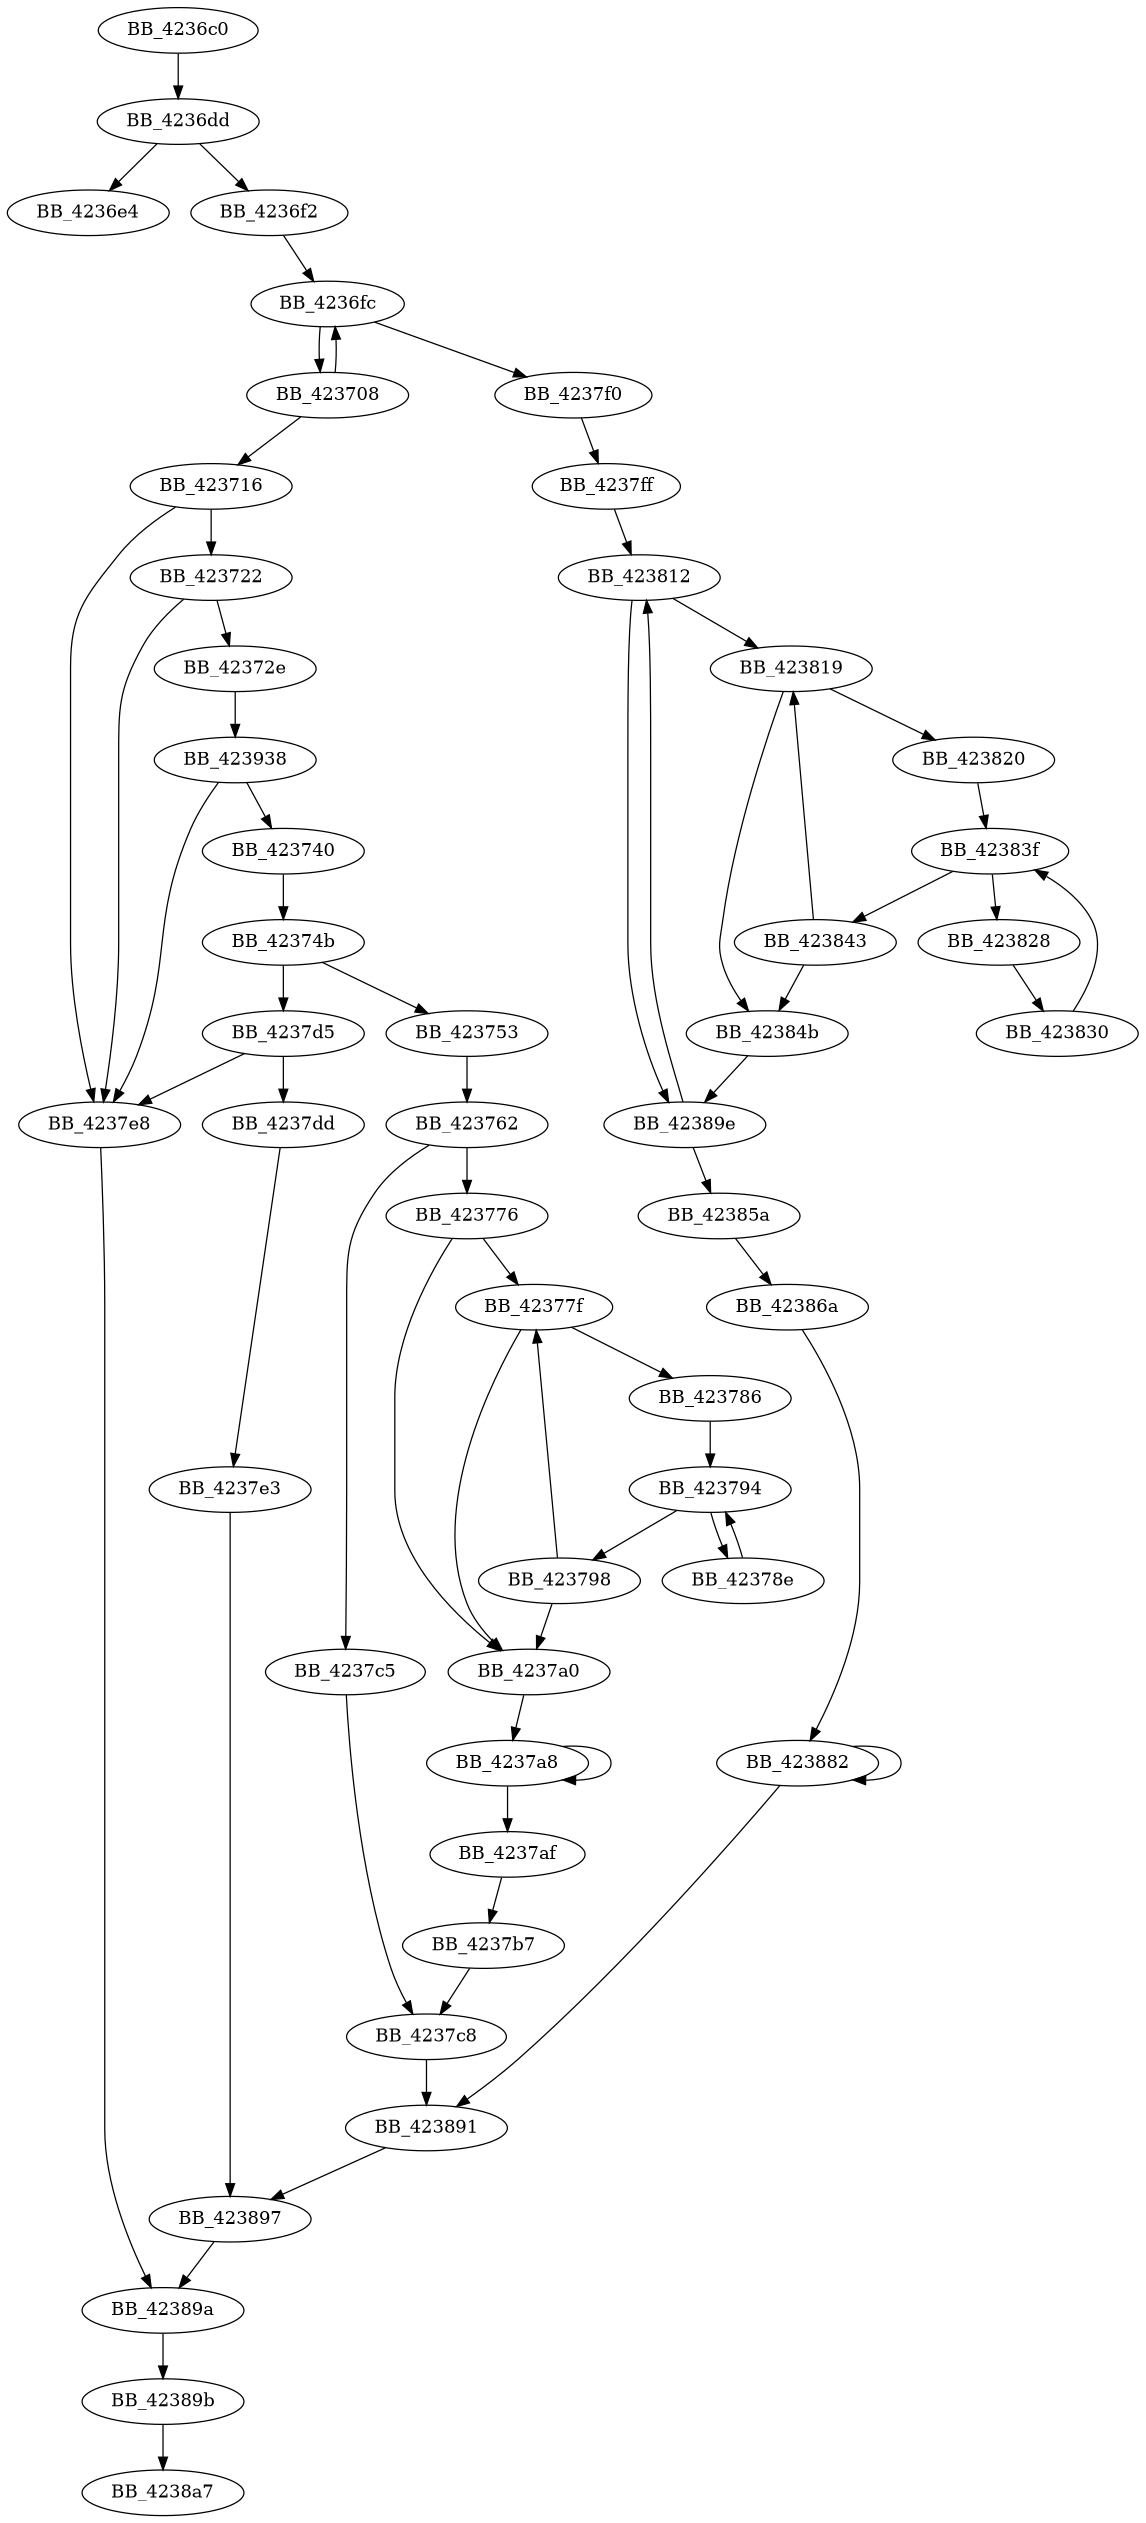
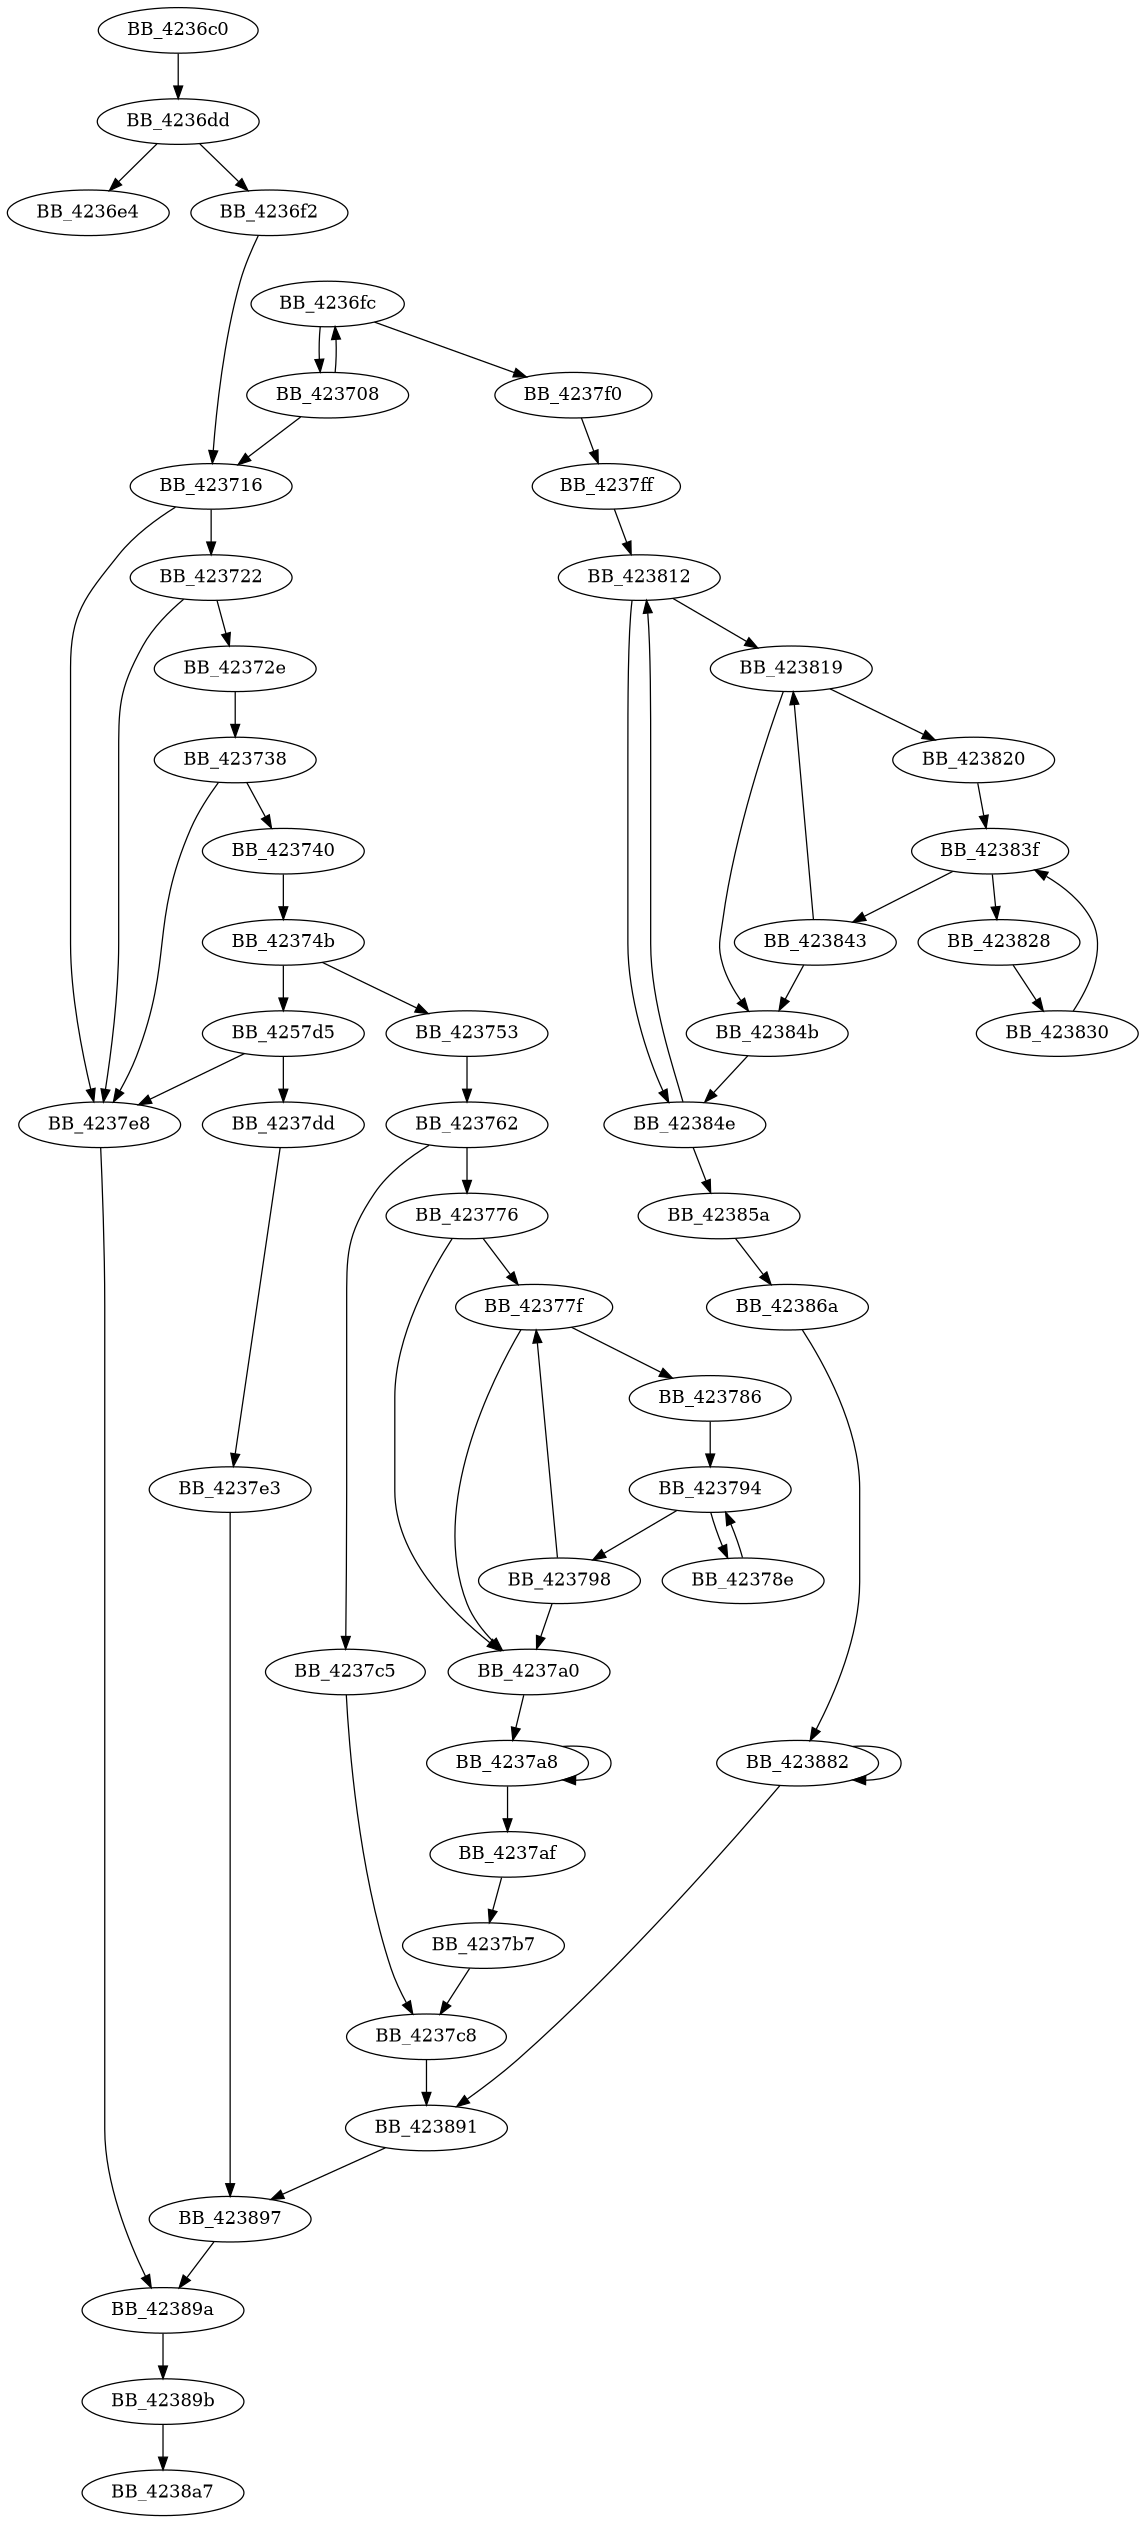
edge "BB_4236f2" -> "BB_4236fc": now "BB_4236f2" -> "BB_423716"
node "BB_423938": label "BB_423938" -> "BB_423738"
node "BB_4237d5": label "BB_4237d5" -> "BB_4257d5"
node "BB_42389e": label "BB_42389e" -> "BB_42384e"
